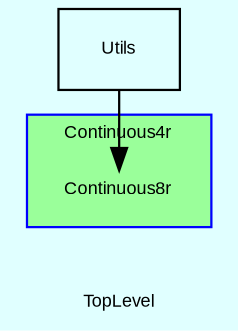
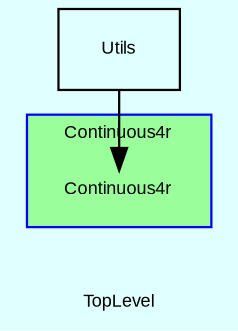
node "Continuous8r": label "Continuous8r" -> "Continuous4r"
